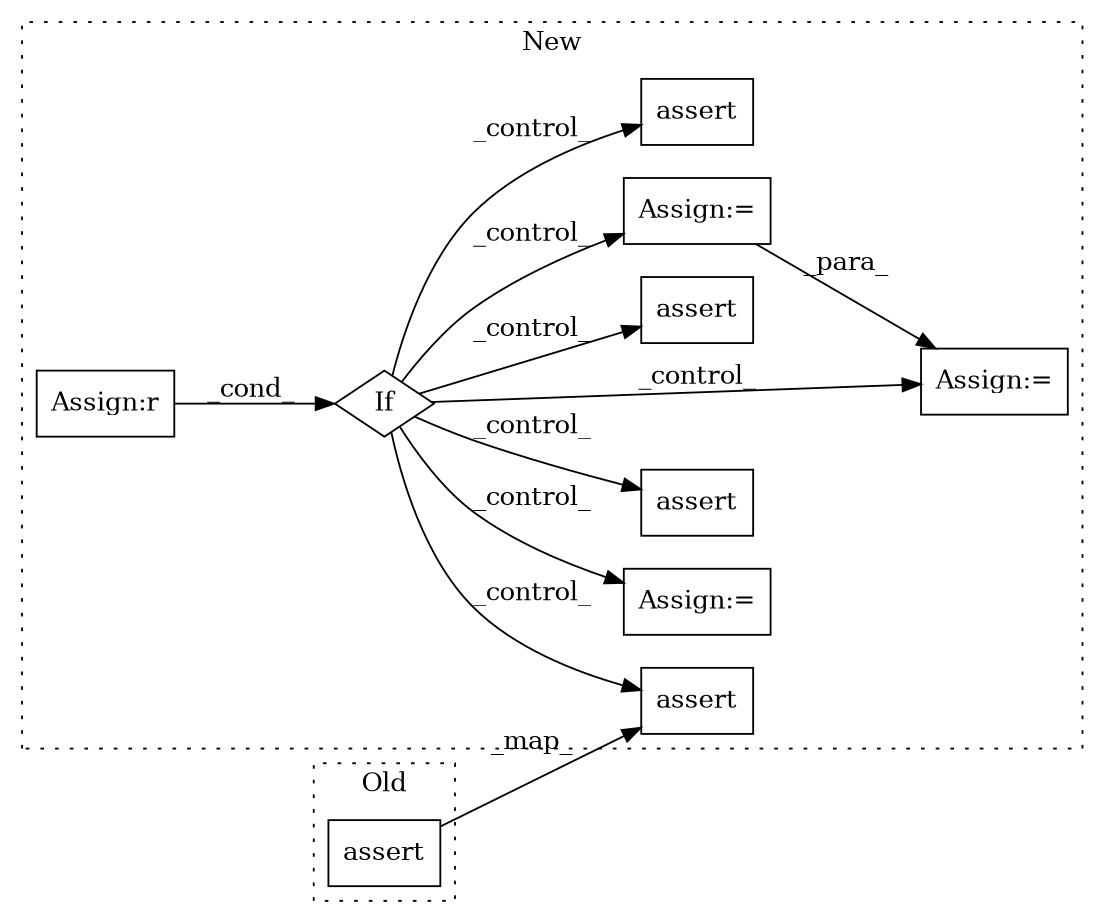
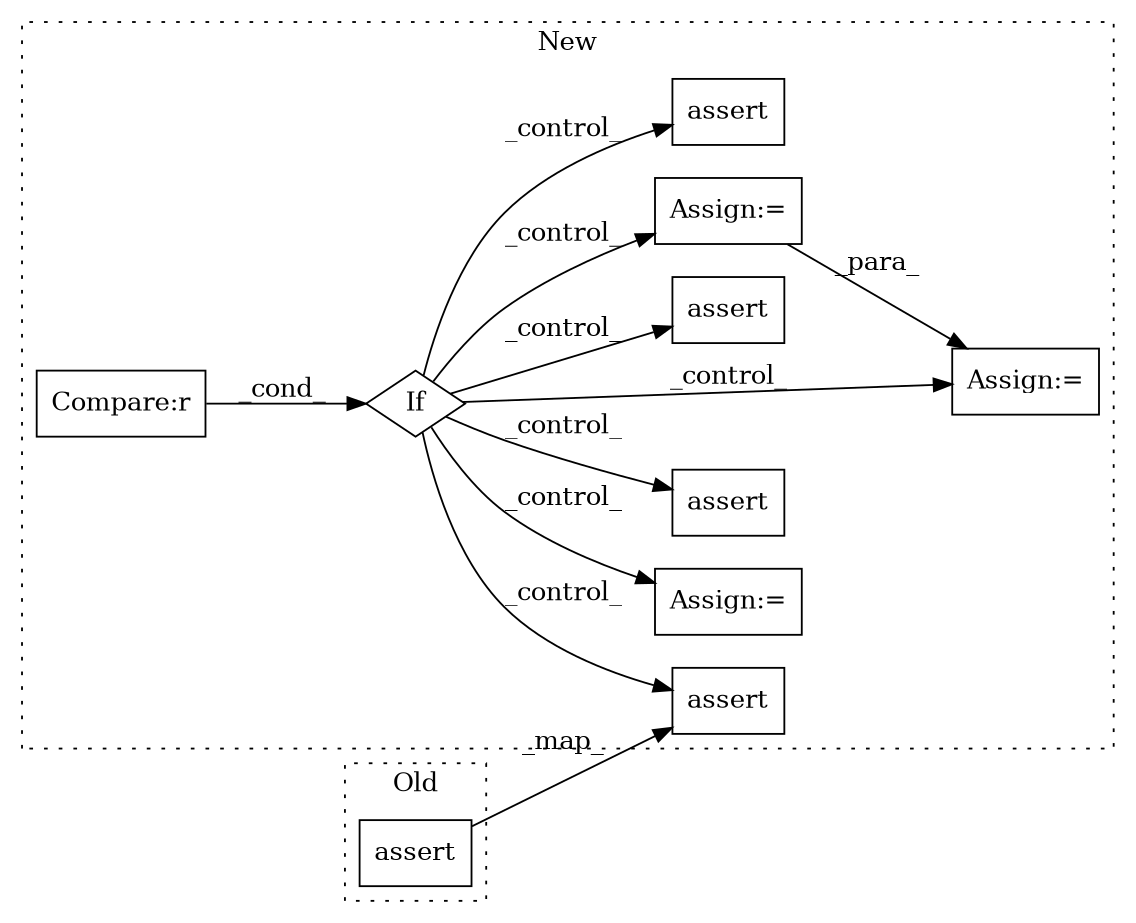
node "Assign:r": label "Assign:r" -> "Compare:r"
